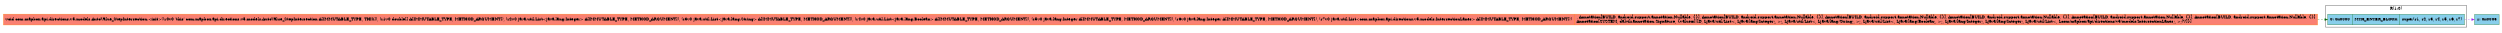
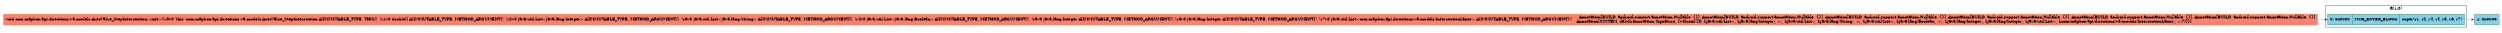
node "0: 0x0000": text "super(r1, r2, r3, r4, r5, r6, r7)" -> "super(r1, r2, r4, r4, r5, r6, r7)"
